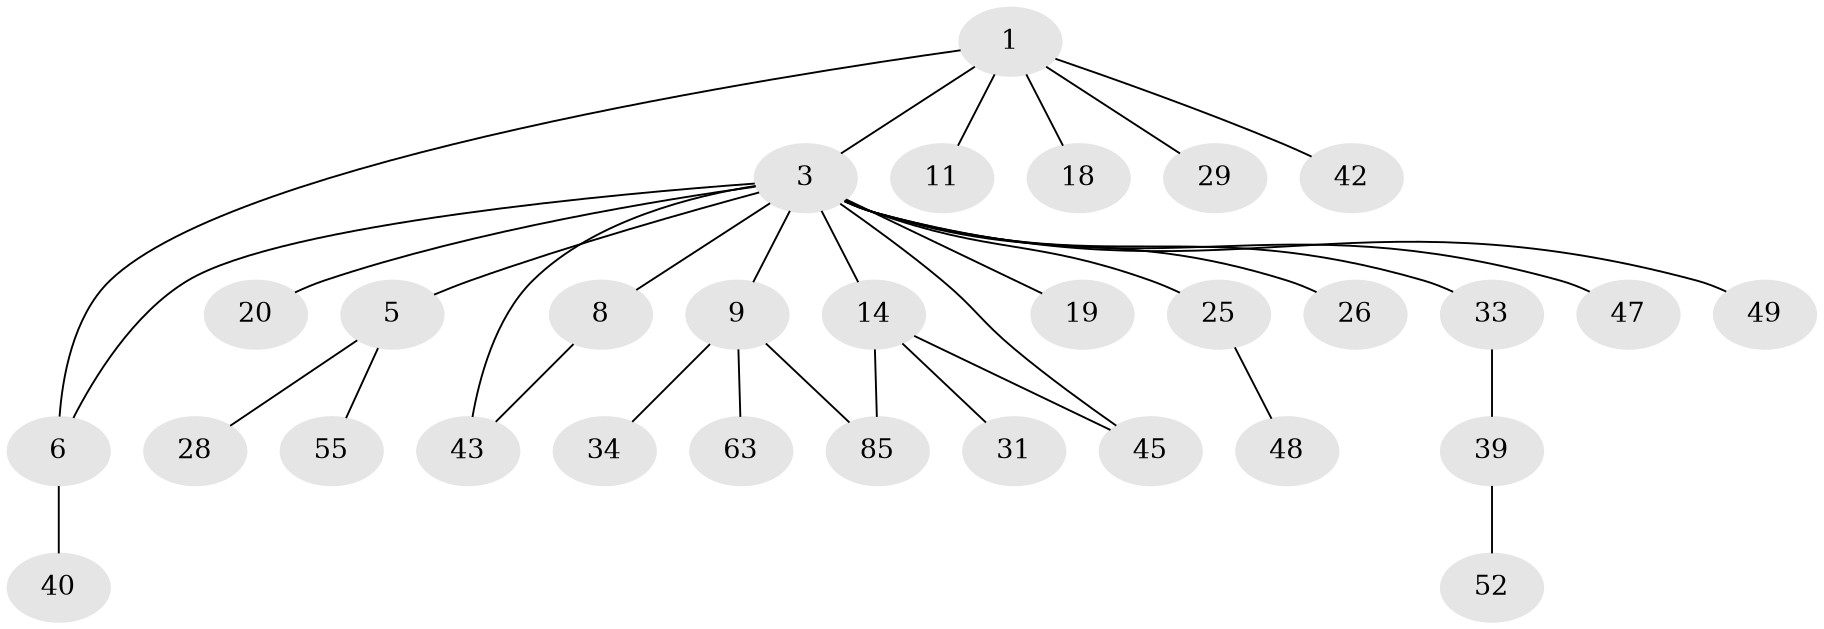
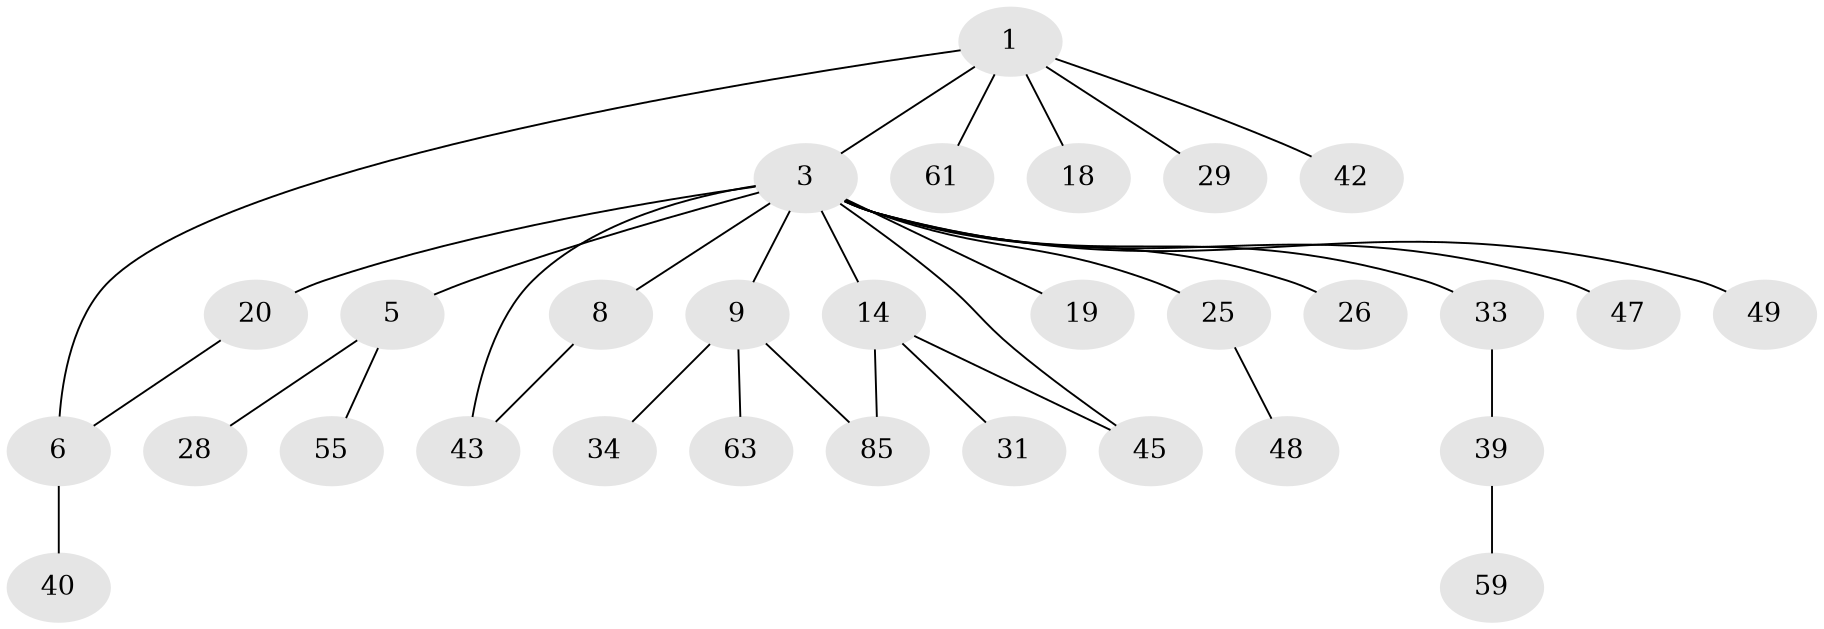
node "11": label "11" -> "61"
edge "3" -- "6": now "20" -- "6"
node "52": label "52" -> "59"
